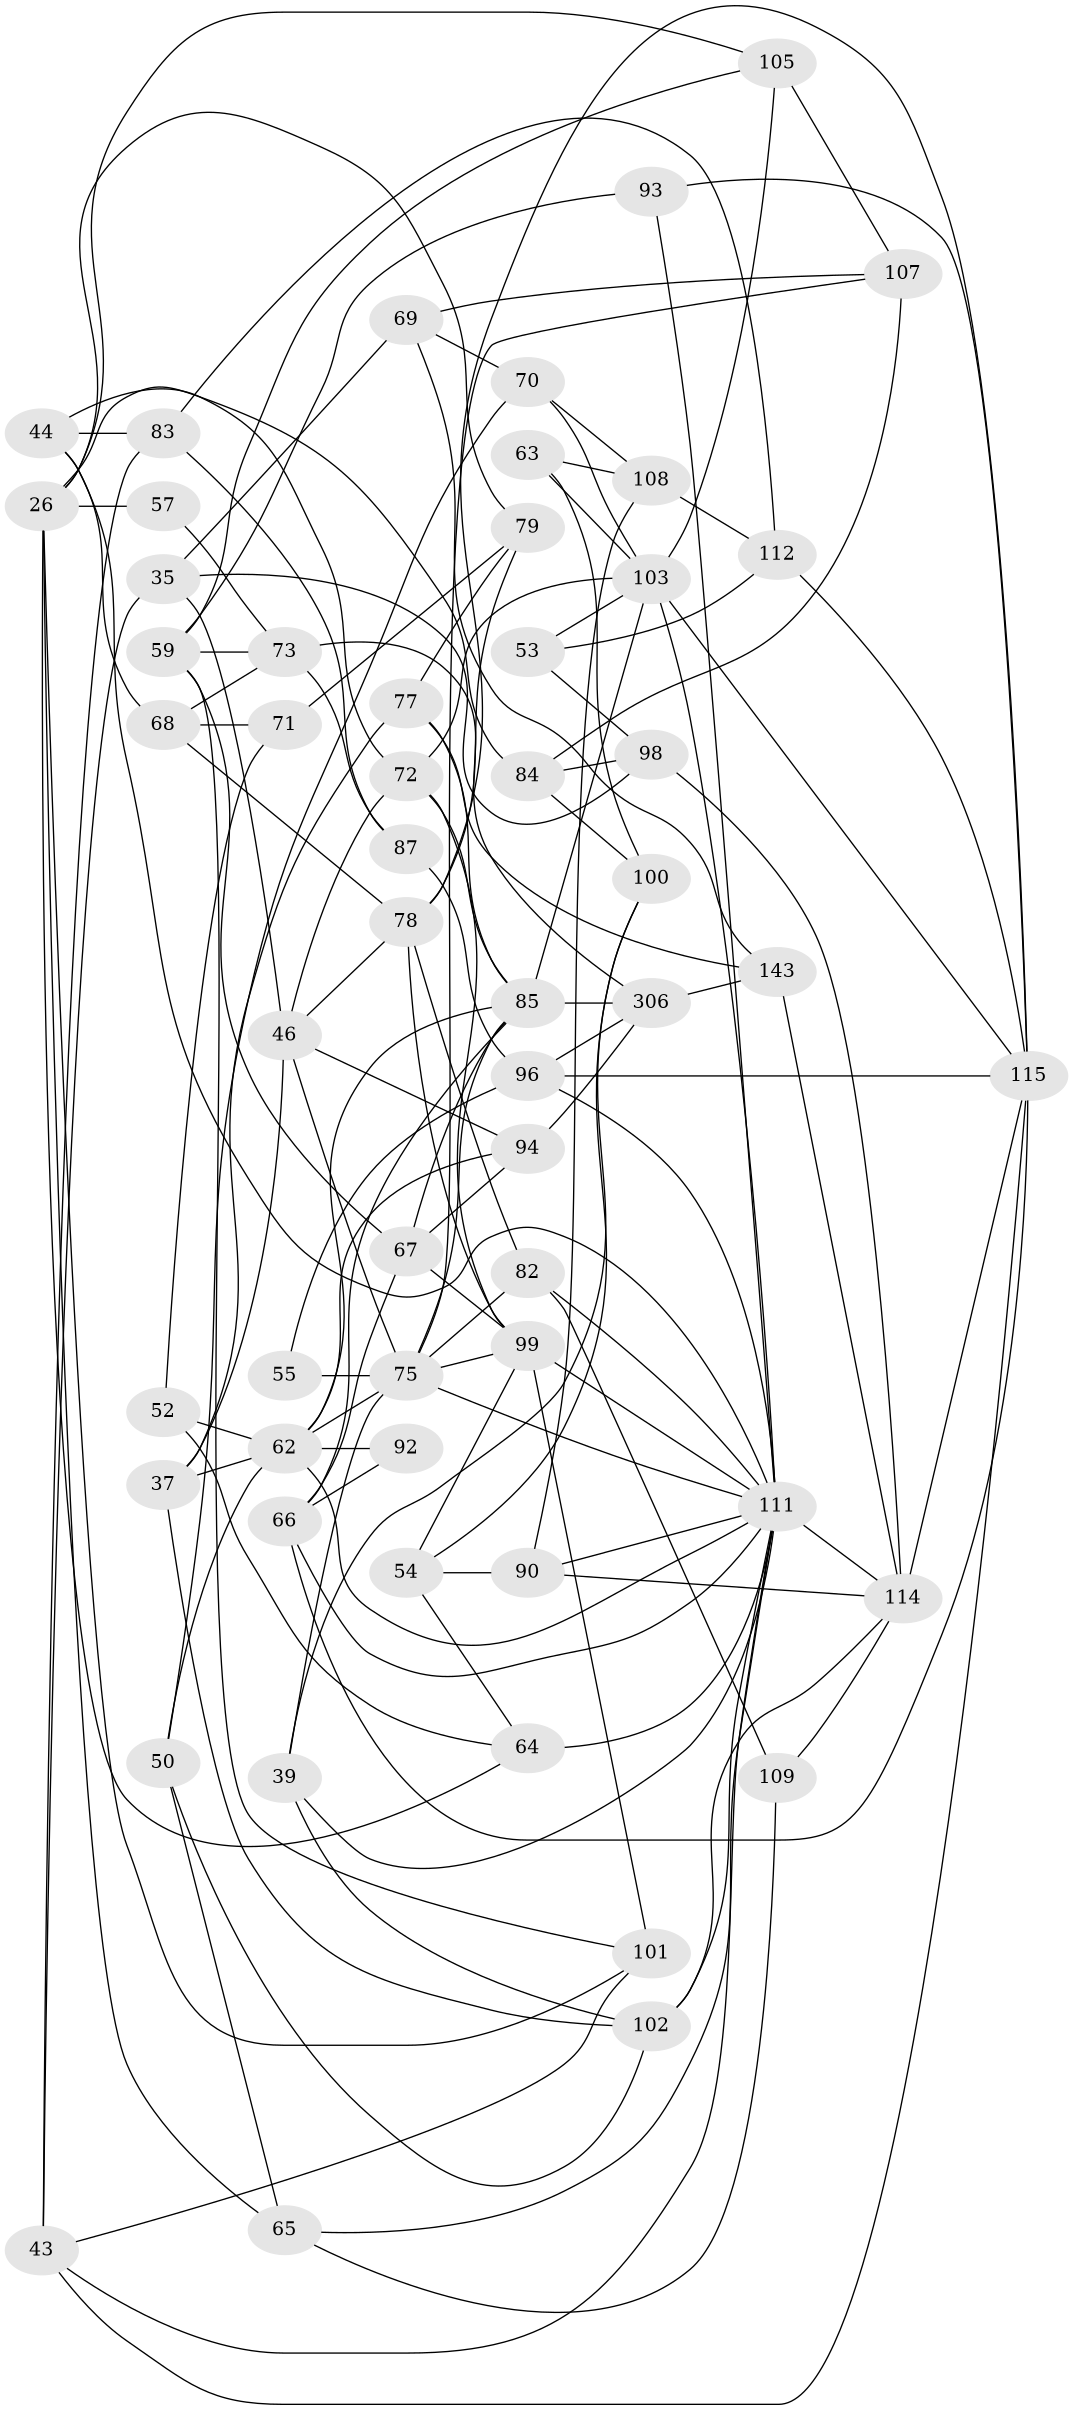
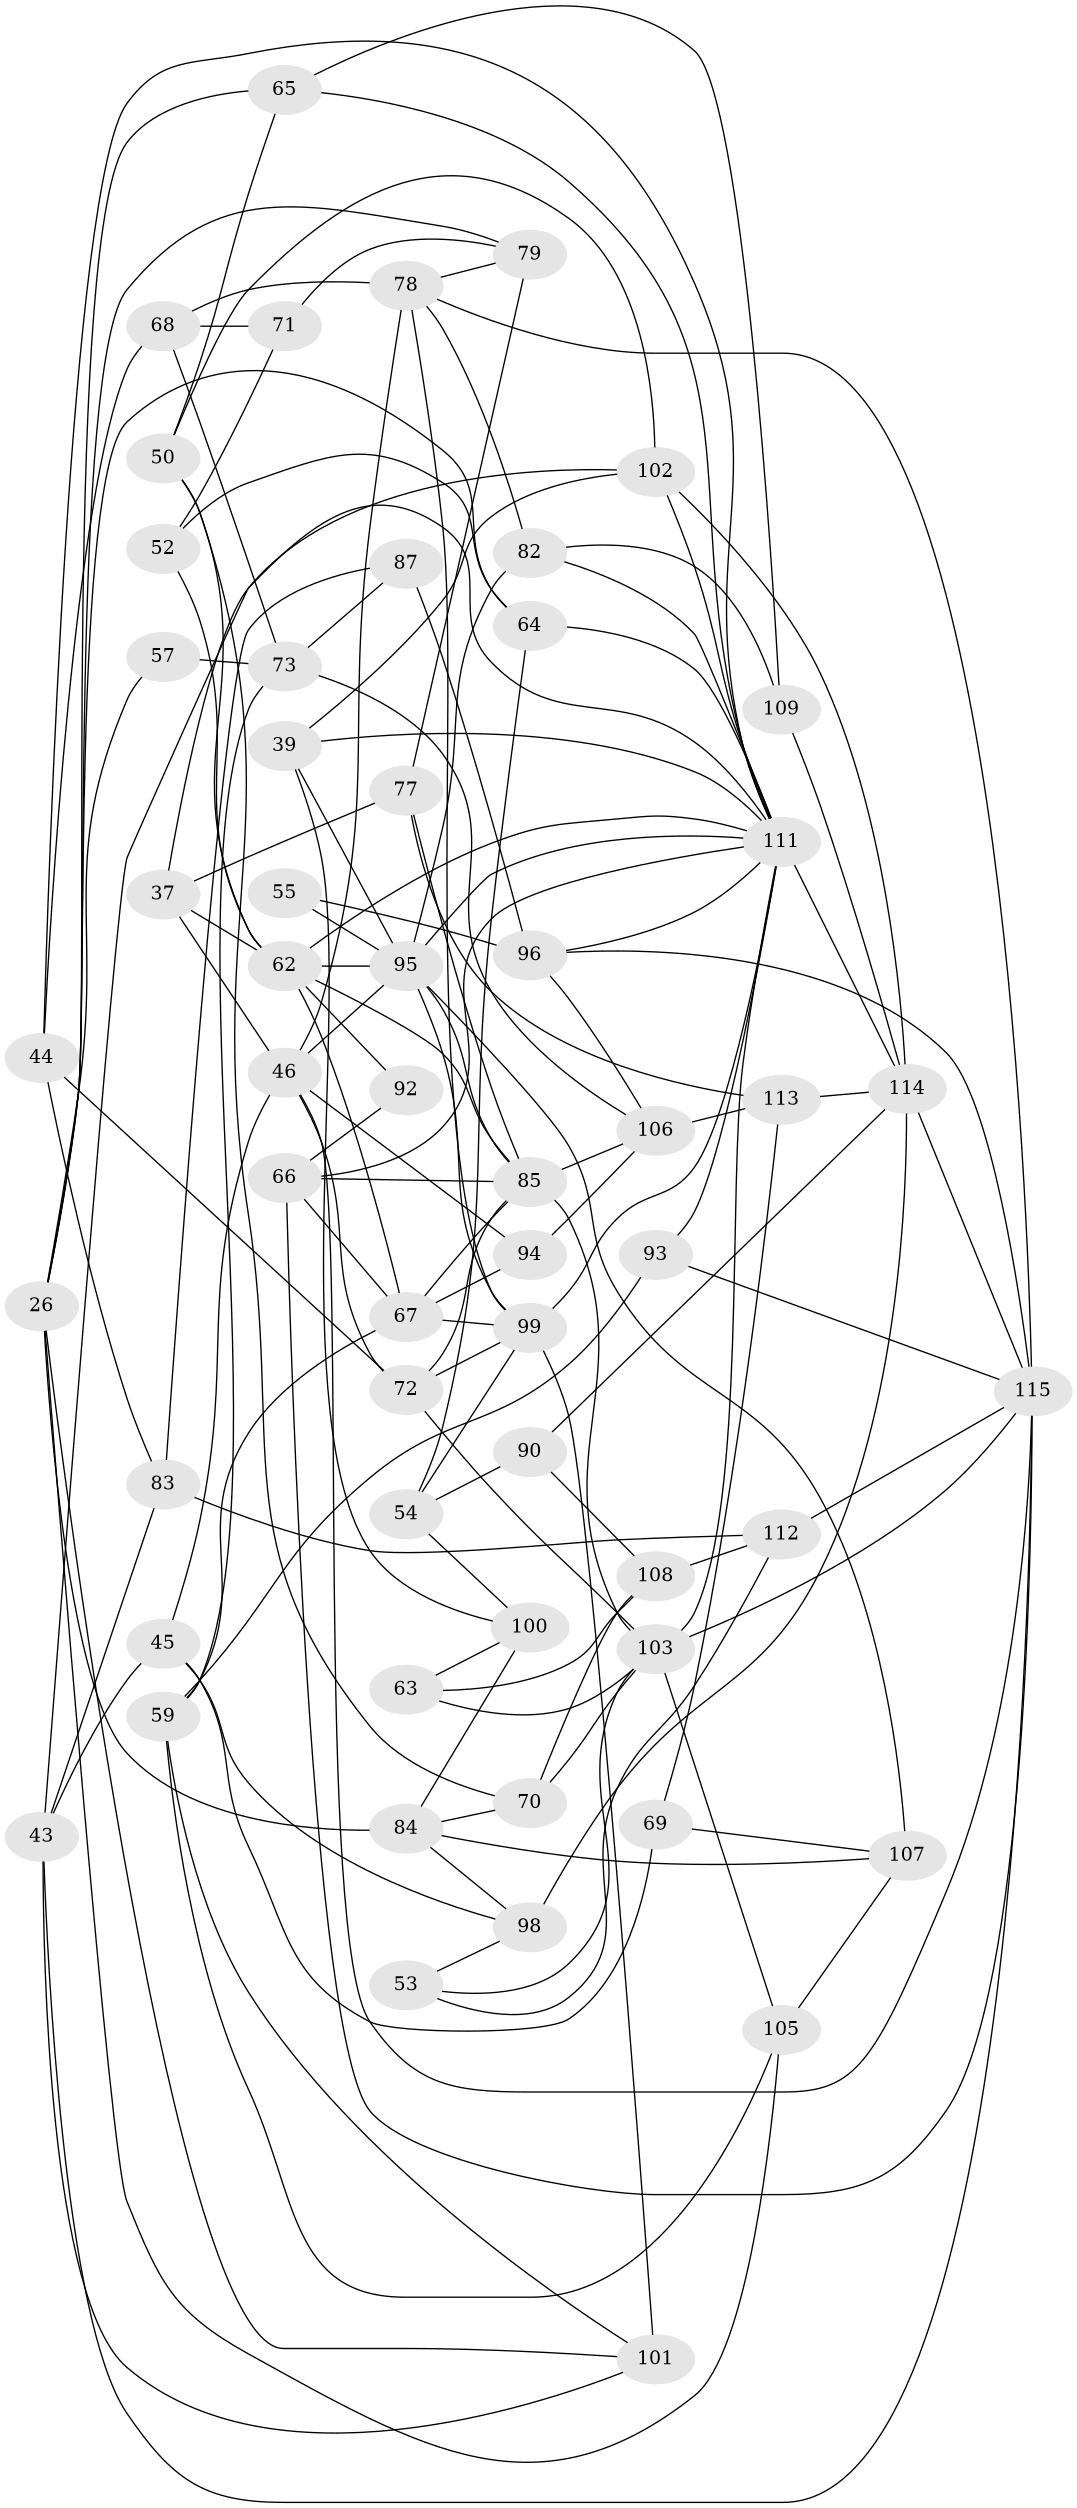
edge "69" -- "70": now "84" -- "70"
node "35": label "35" -> "45"
node "143": label "143" -> "113"
node "306": label "306" -> "106"
edge "94" -- "62": now "67" -- "62"
node "75": label "75" -> "95"
edge "111" -- "90": removed
edge "46" -- "115": added
